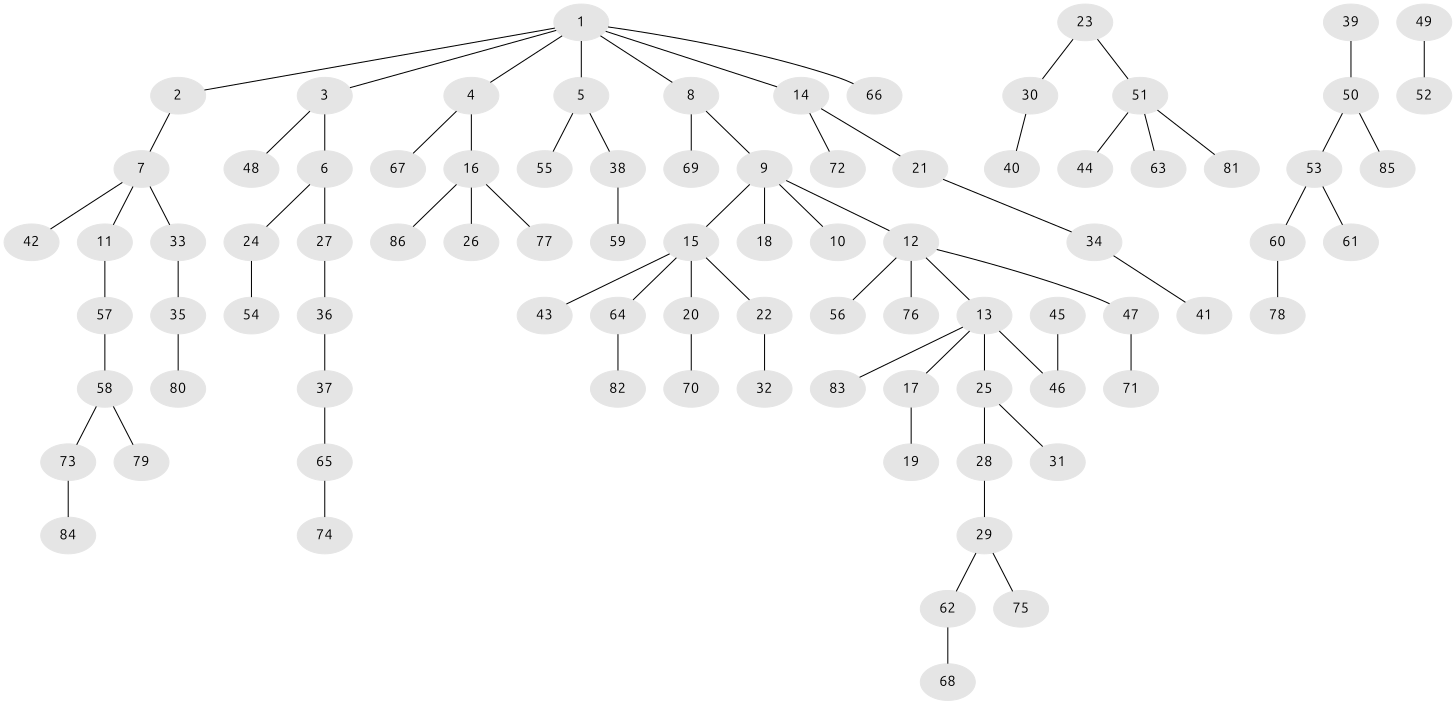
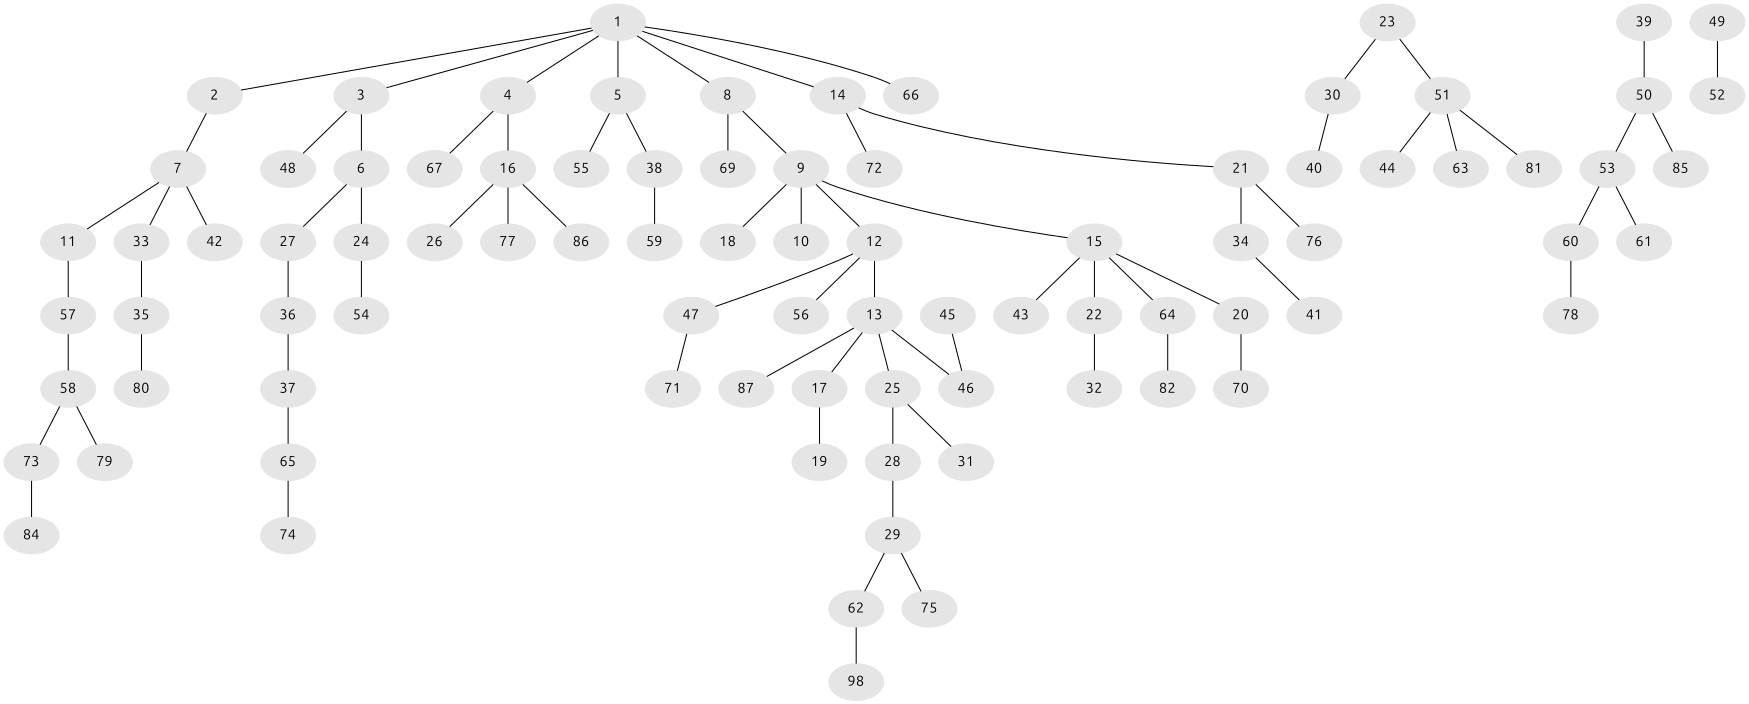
edge "12" -- "76": now "21" -- "76"
node "83": label "83" -> "87"
node "68": label "68" -> "98"
